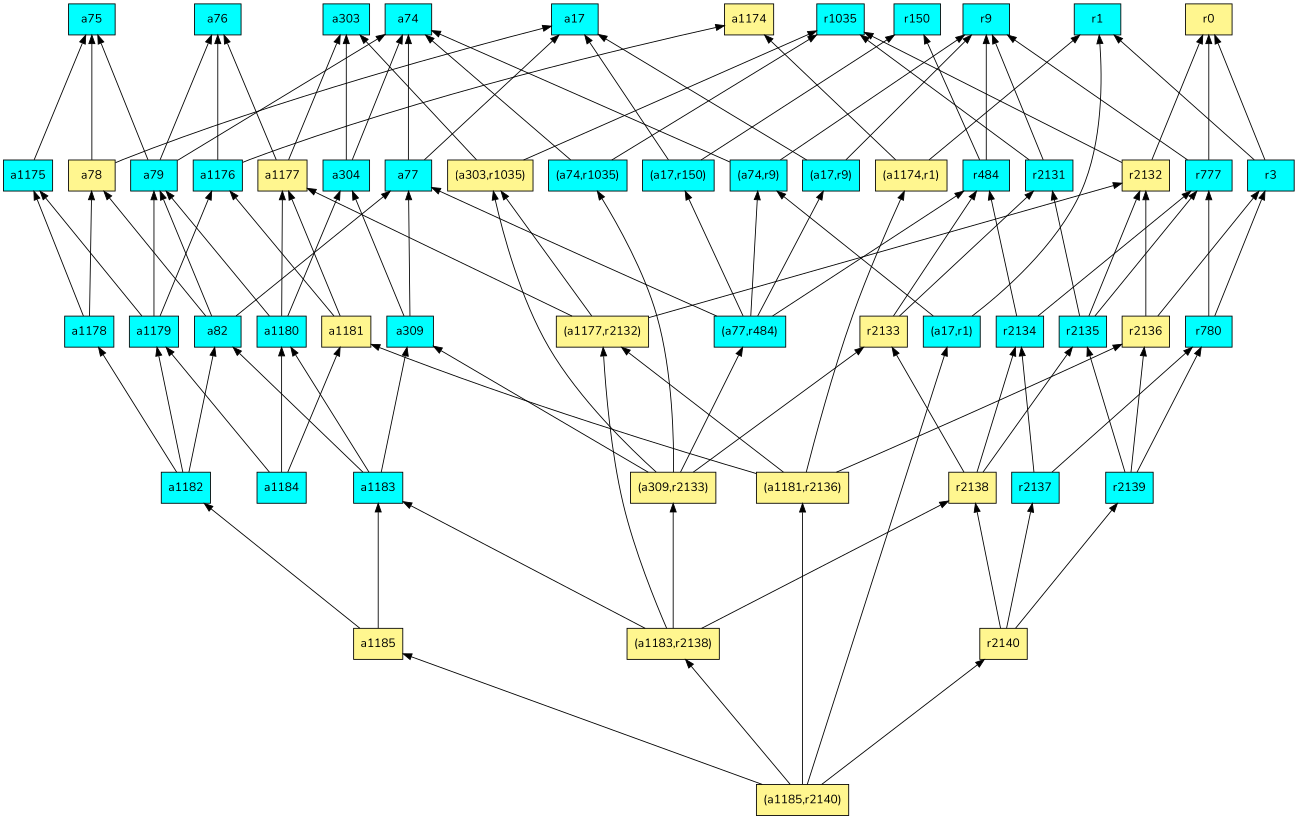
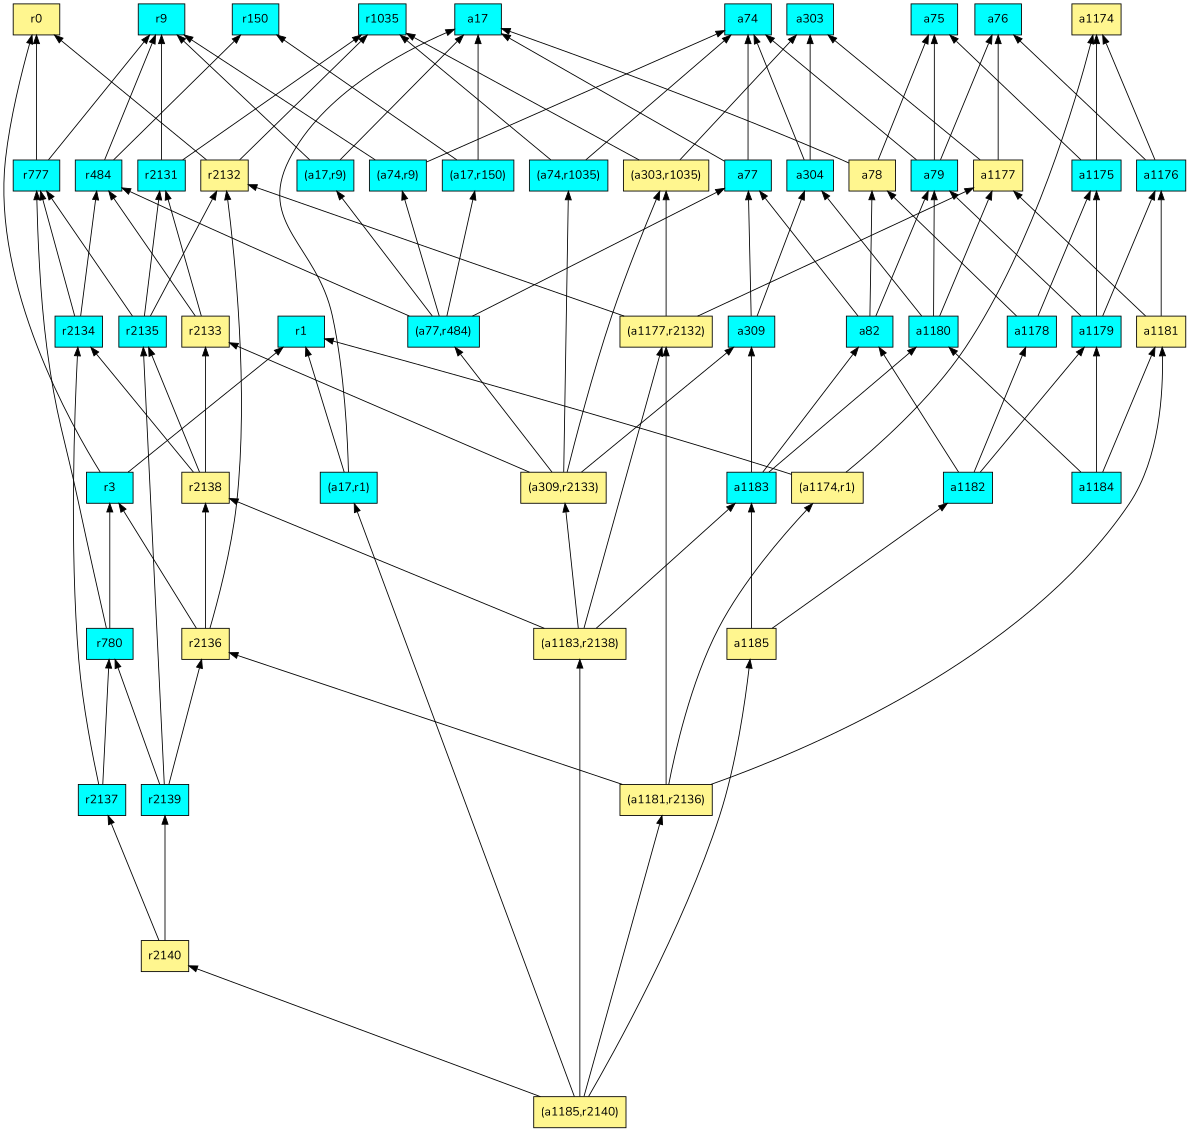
edge "a1175" -> "a1174": added
edge "(a17,r1)" -> "(a74,r9)": now "(a17,r1)" -> "a17"
edge "r2140" -> "r2138": now "r2136" -> "r2138"
